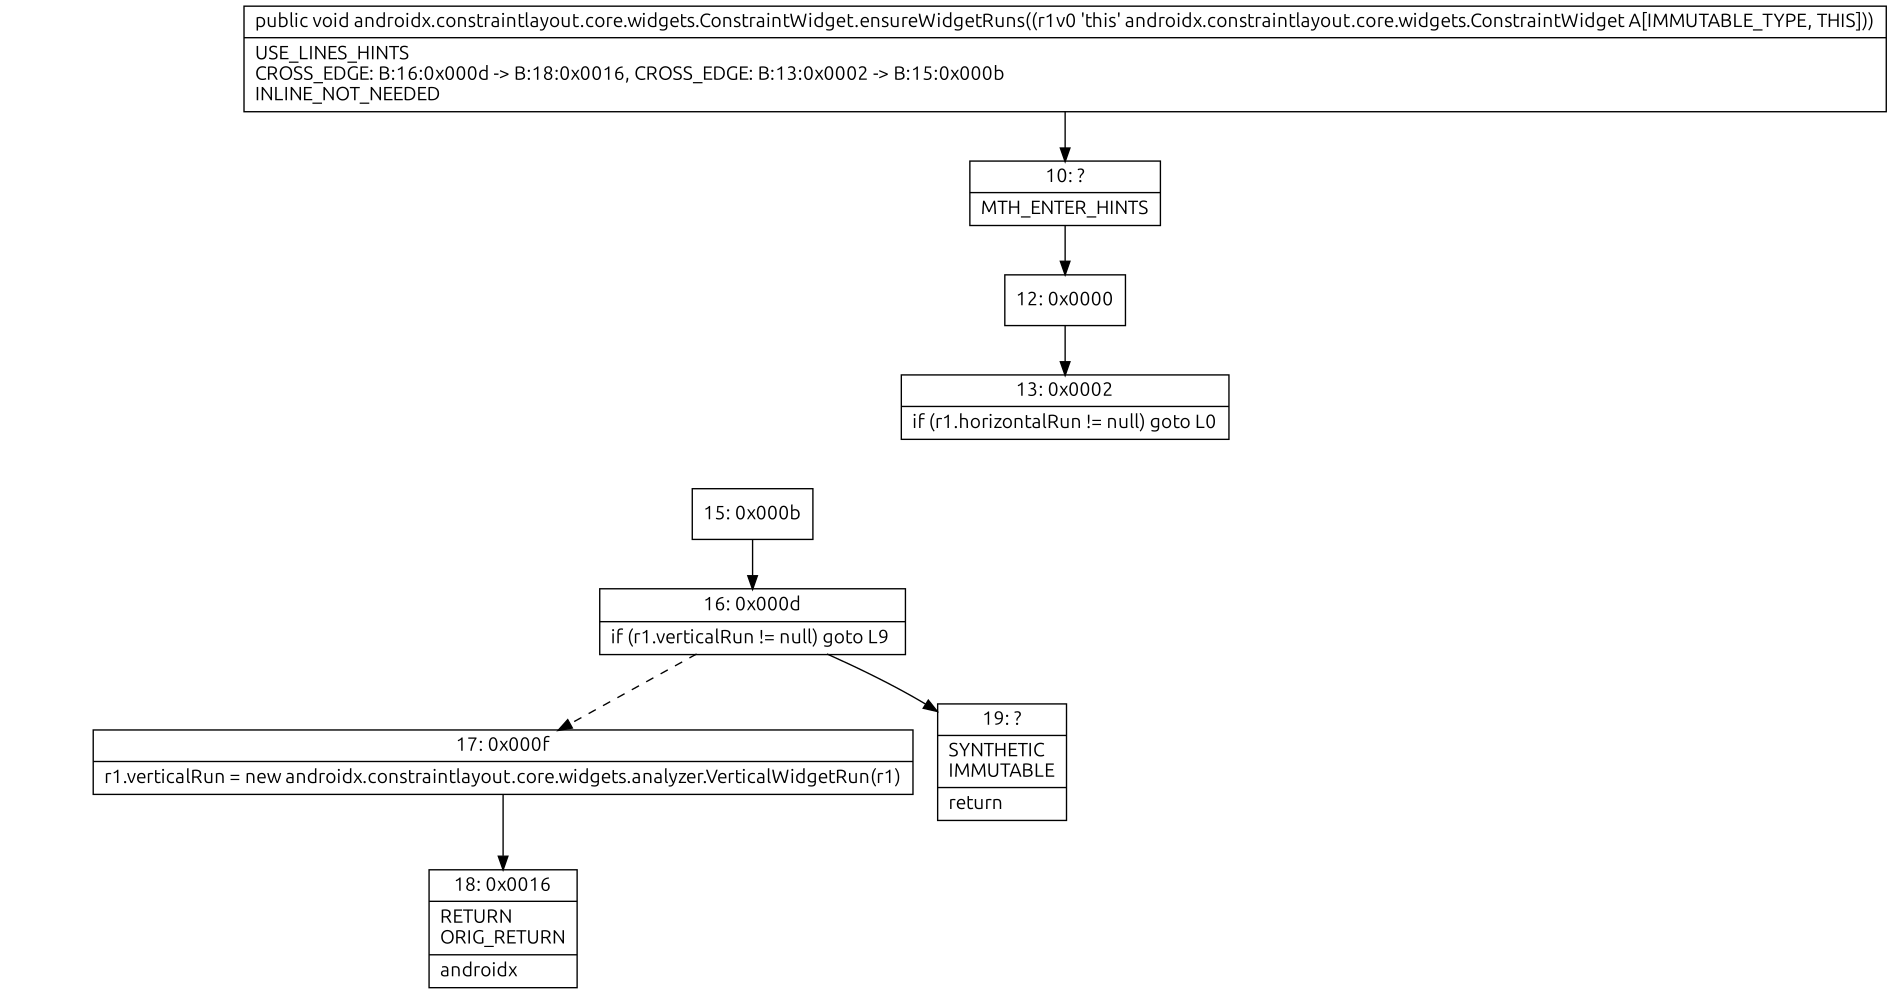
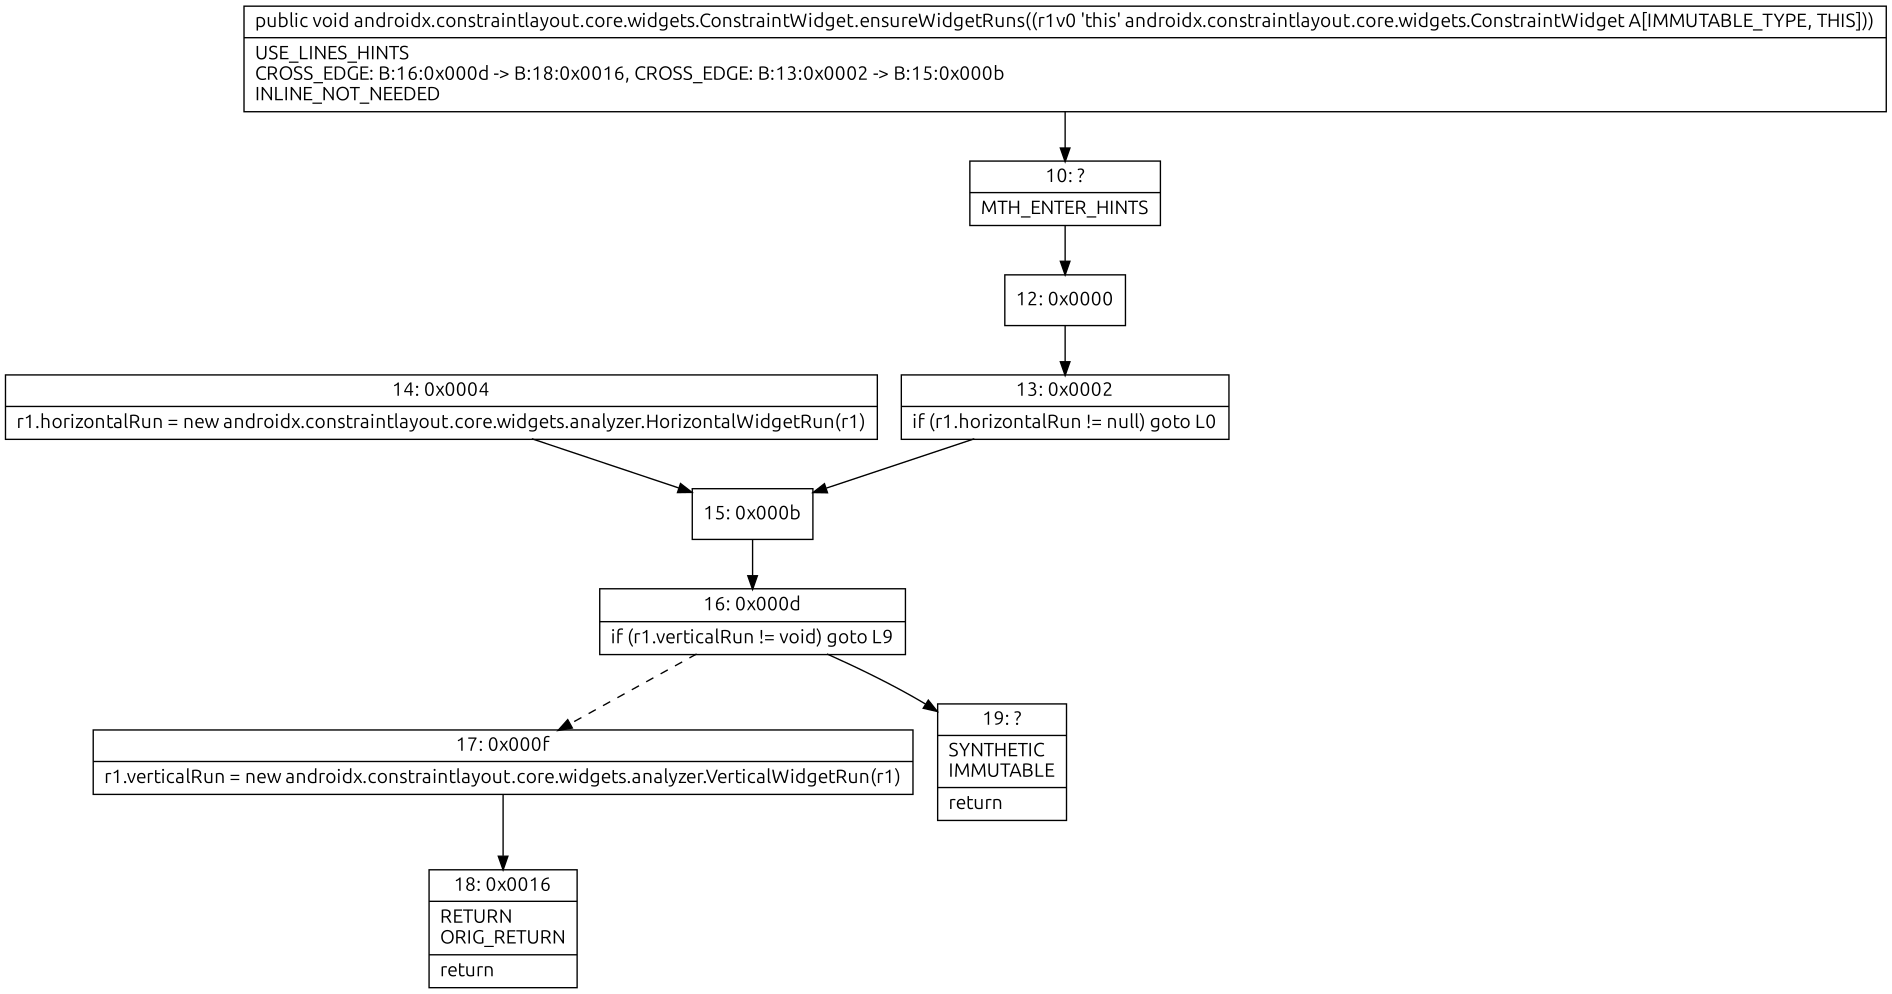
node "14: 0x0004": added
edge "13: 0x0002" -> "15: 0x000b": added
node "16: 0x000d": text "if (r1.verticalRun != null) goto L9" -> "if (r1.verticalRun != void) goto L9"
node "18: 0x0016": text "androidx" -> "return"
